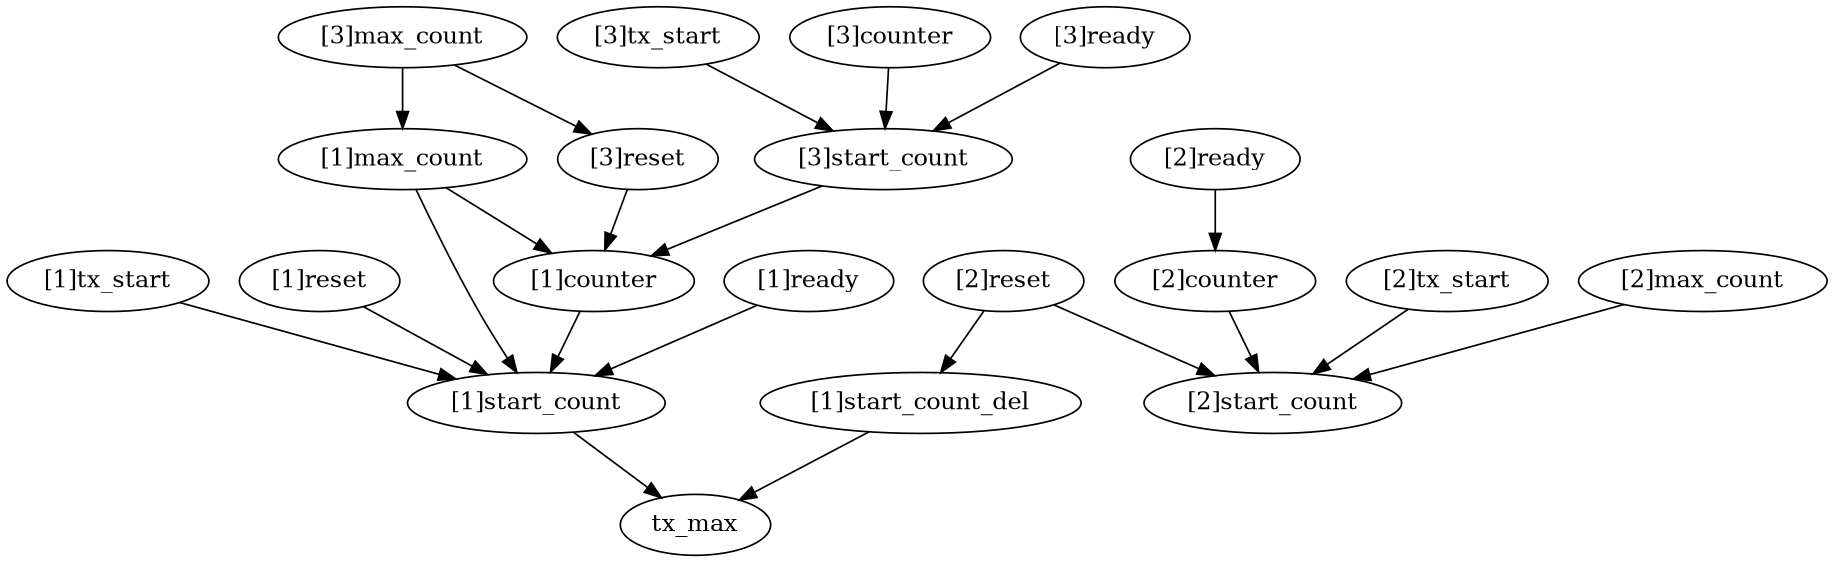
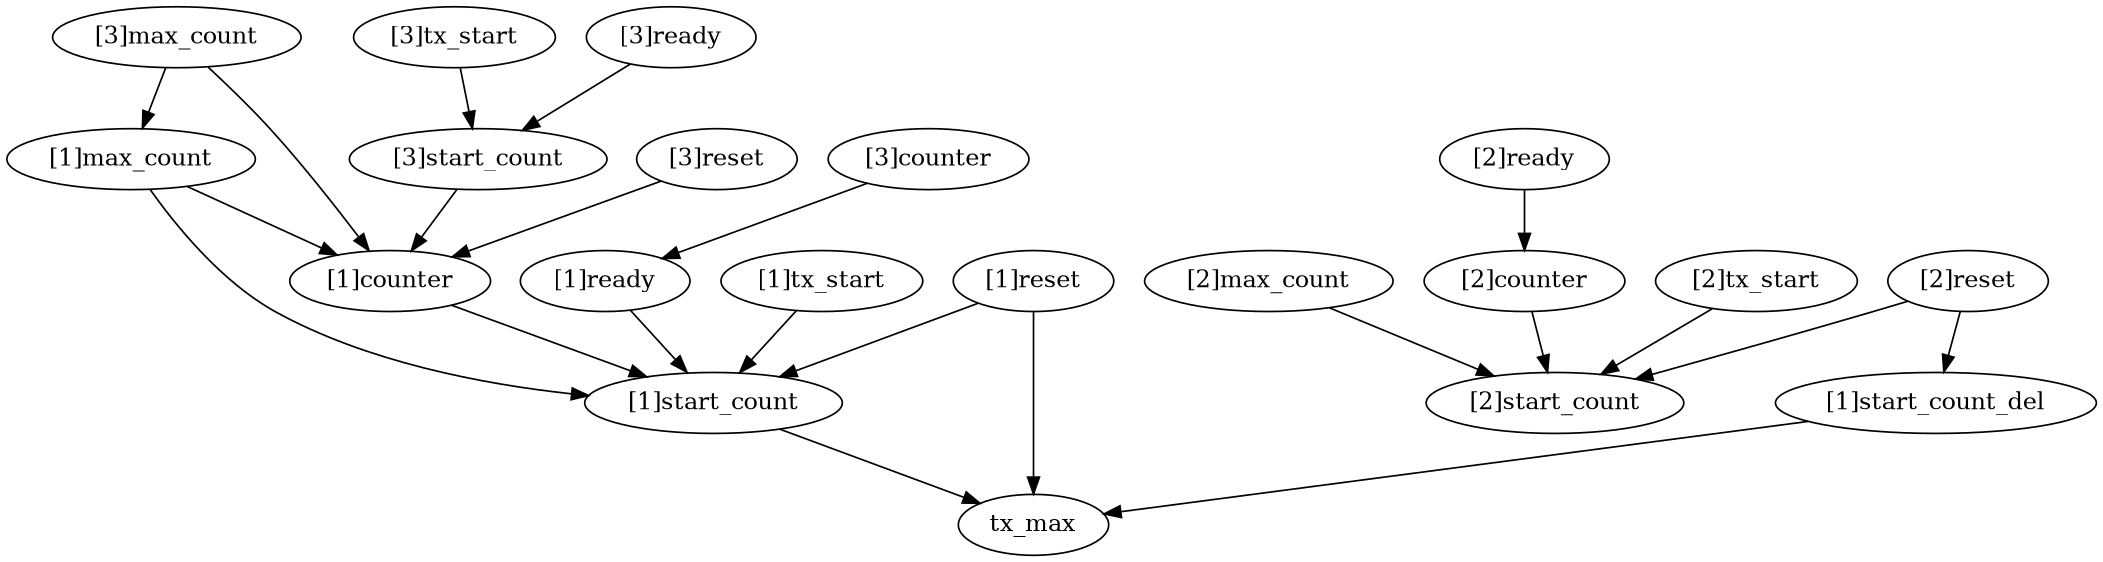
edge "[3]counter" -> "[3]start_count": now "[3]counter" -> "[1]ready"
edge "[3]max_count" -> "[3]reset": now "[3]max_count" -> "[1]counter"
edge "[1]reset" -> "tx_max": added
